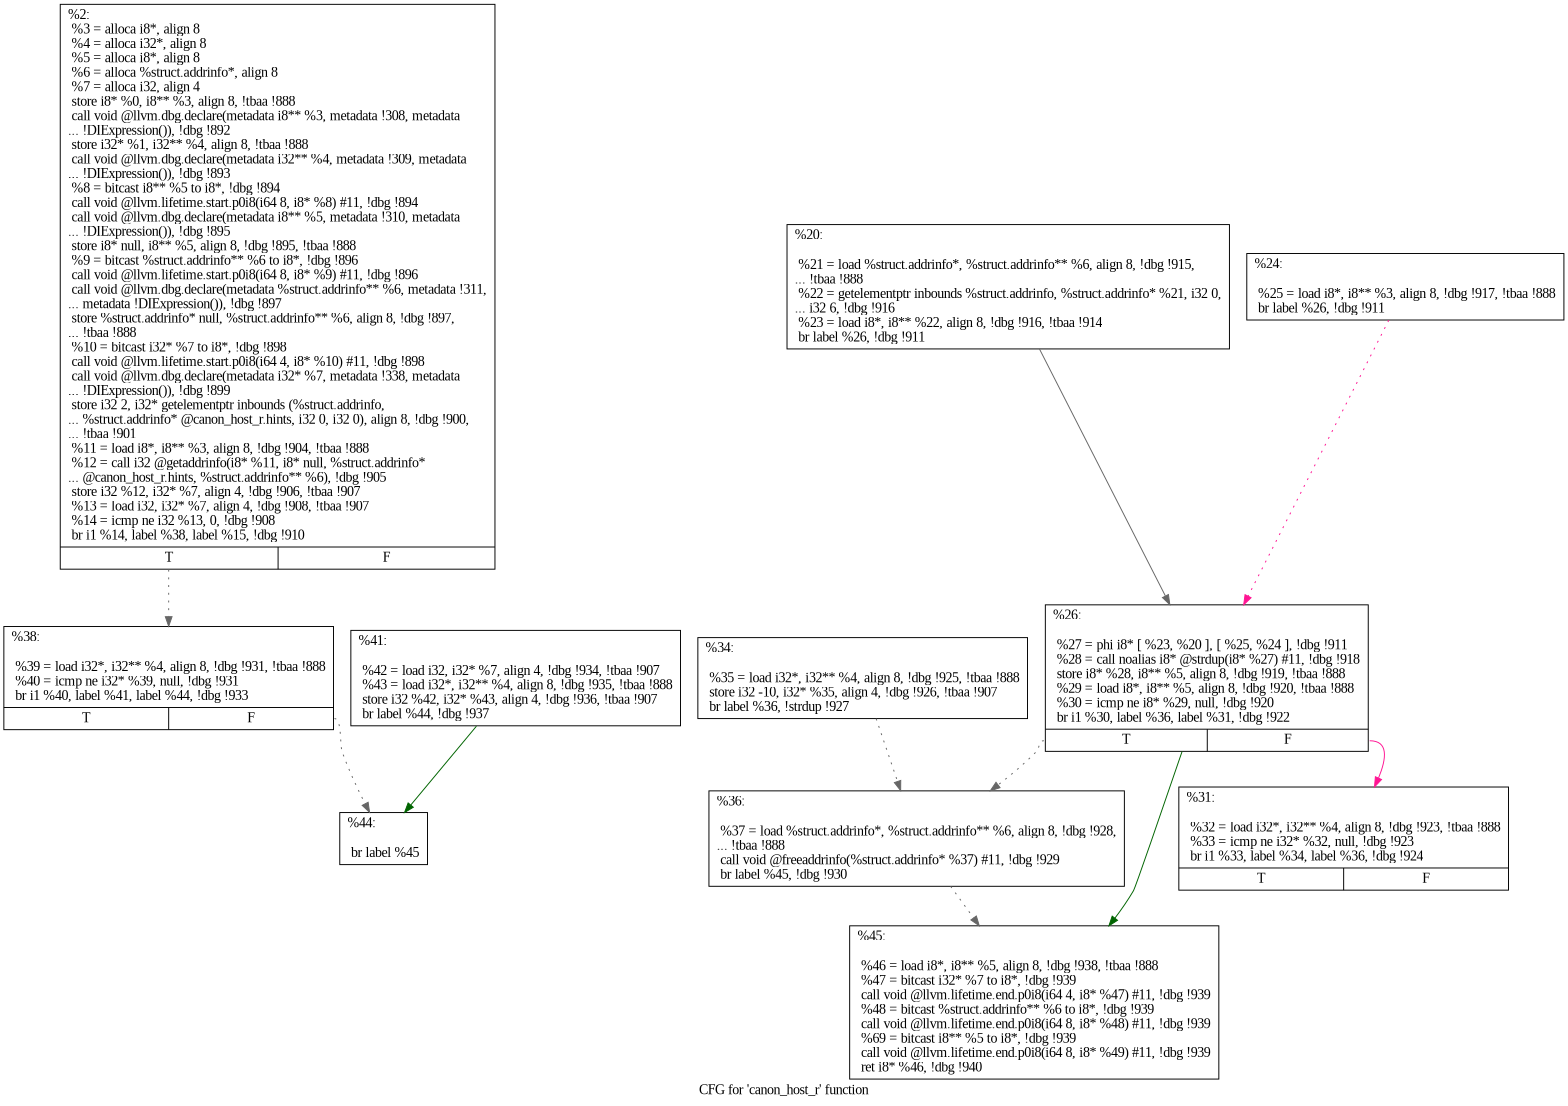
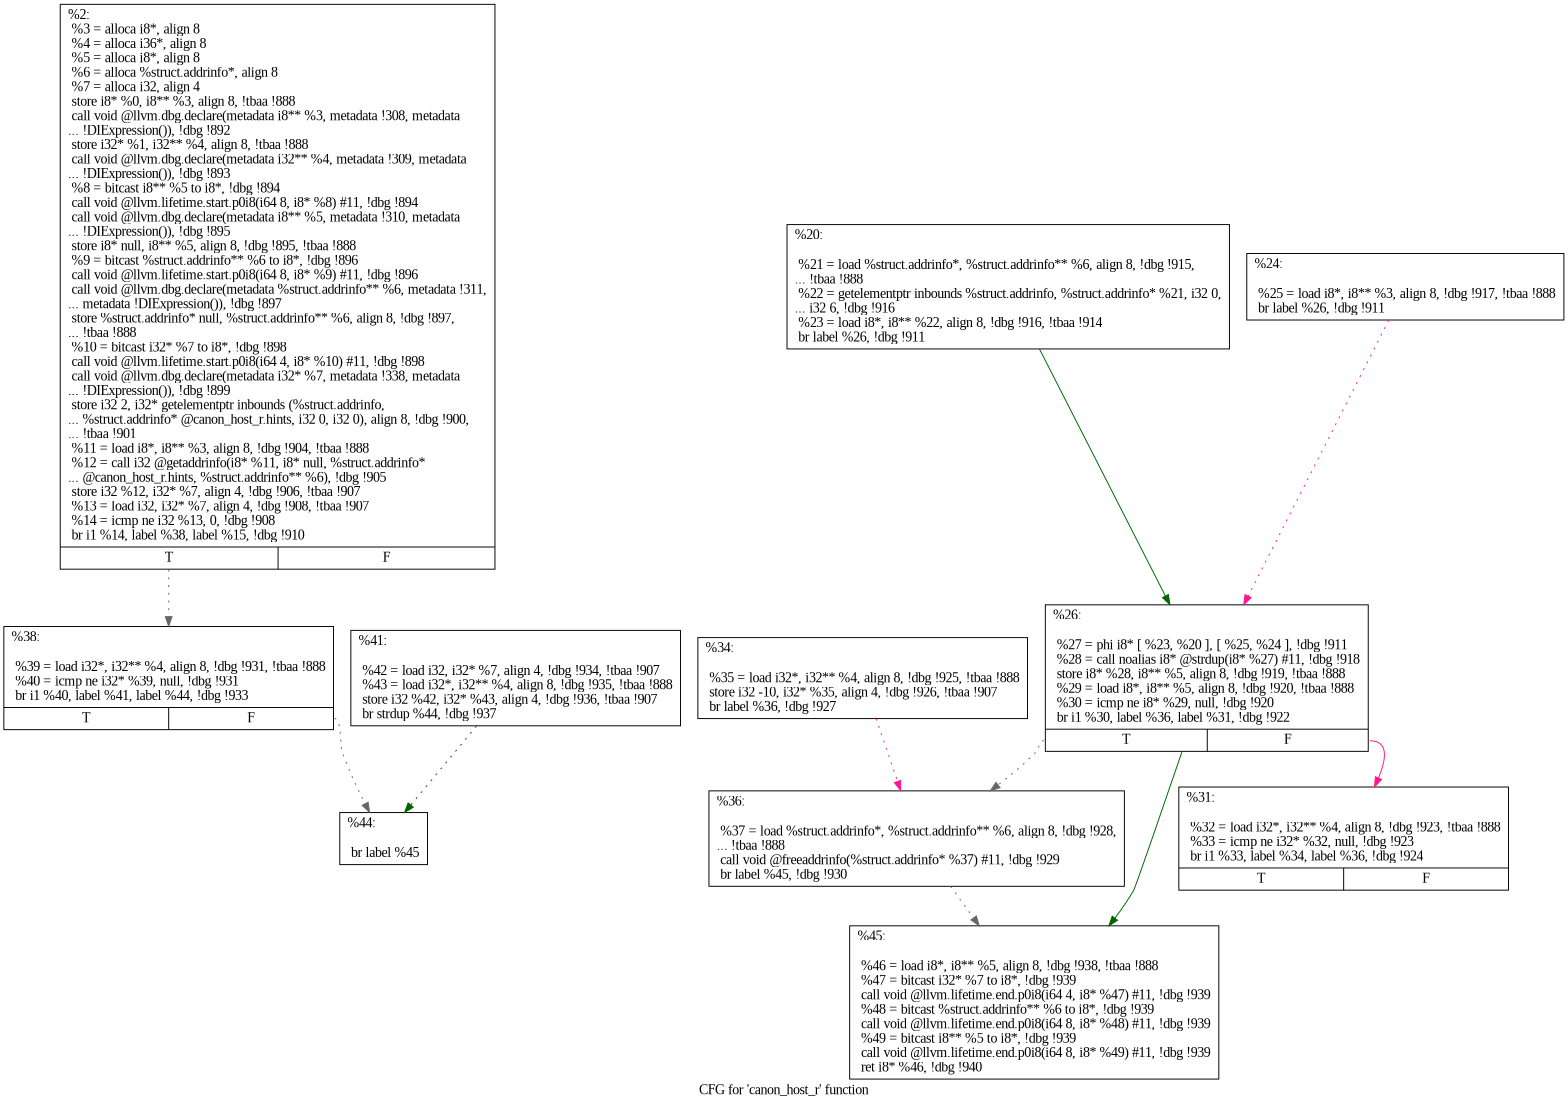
node "%2:": text "%4 = alloca i32*, align 8" -> "%4 = alloca i36*, align 8"
edge "%20:" -> "%26:": color gray40 -> darkgreen
node "%34:": text "br label %36, !strdup !927" -> "br label %36, !dbg !927"
node "%41:": text "br label %44, !dbg !937" -> "br strdup %44, !dbg !937"
edge "%34:" -> "%36:": color gray40 -> deeppink
edge "%41:" -> "%44:": style solid -> dotted
node "%45:": text "%69 = bitcast i8** %5 to i8*, !dbg !939" -> "%49 = bitcast i8** %5 to i8*, !dbg !939"
